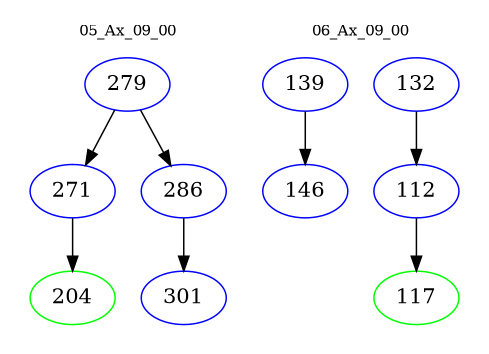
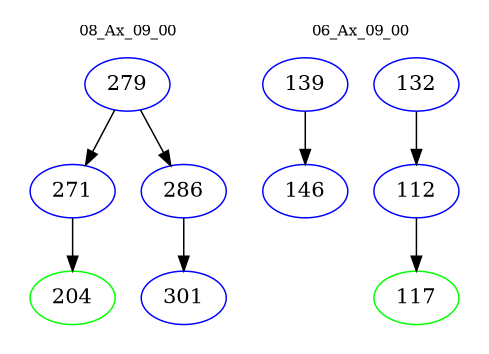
cluster "05_Ax_09_00": label "05_Ax_09_00" -> "08_Ax_09_00"
